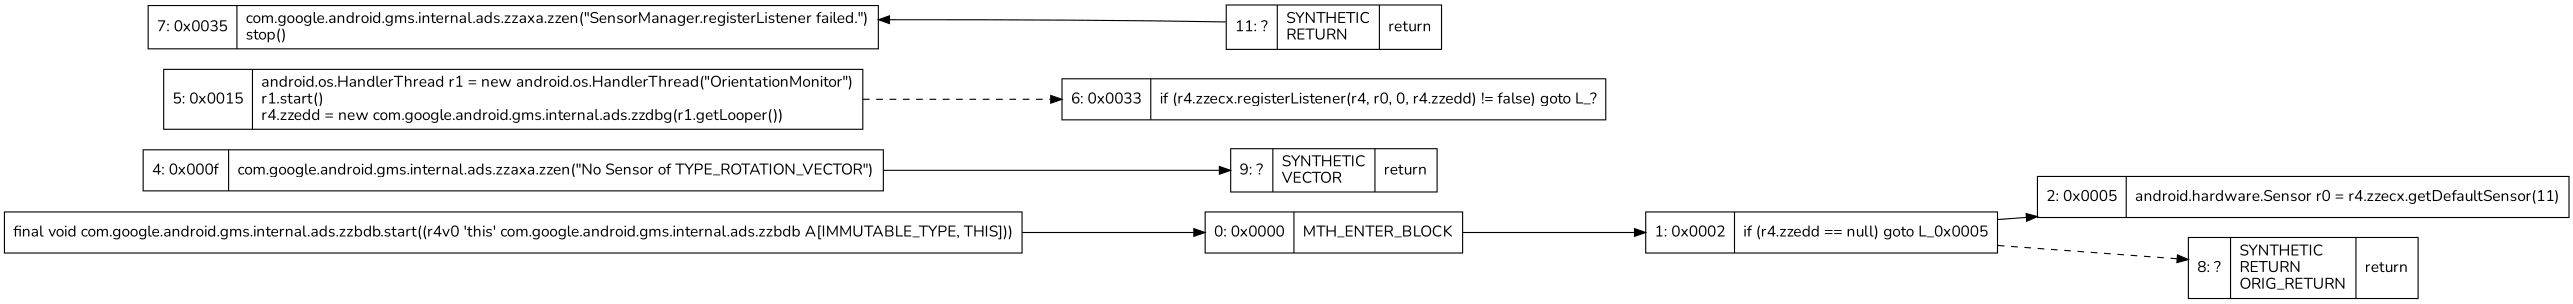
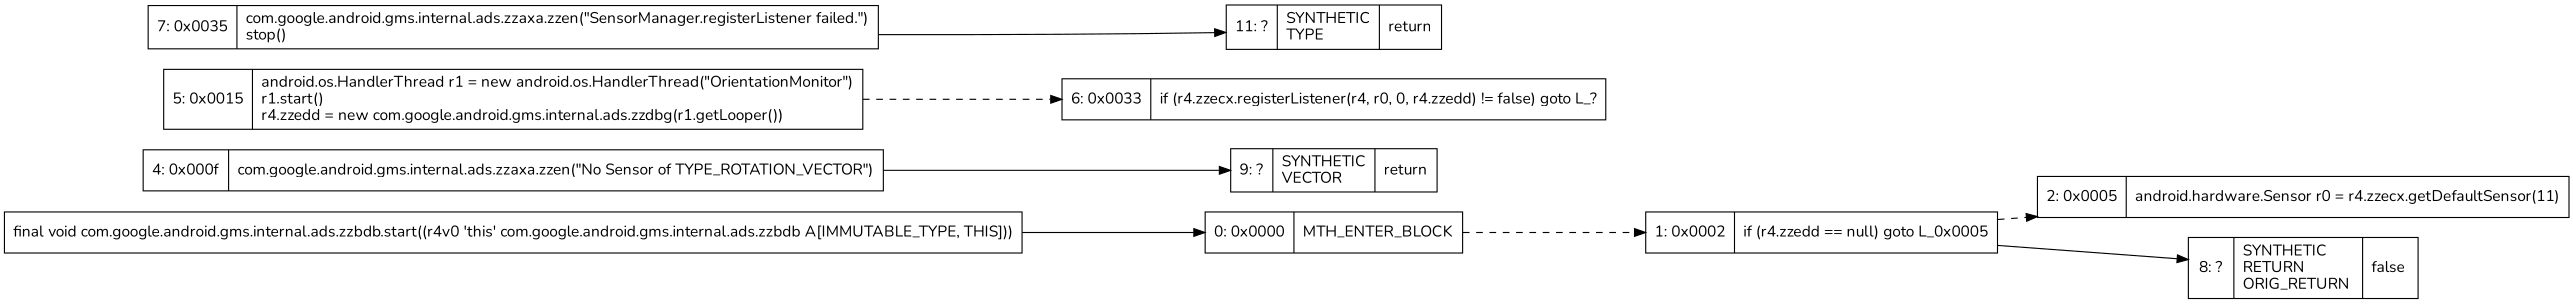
edge "11: ?" -> "7: 0x0035": reversed
node "11: ?": text "RETURN" -> "TYPE"
edge "1: 0x0002" -> "2: 0x0005": style solid -> dashed
edge "0: 0x0000" -> "1: 0x0002": style solid -> dashed
edge "1: 0x0002" -> "8: ?": style dashed -> solid
node "8: ?": text "return" -> "false"
